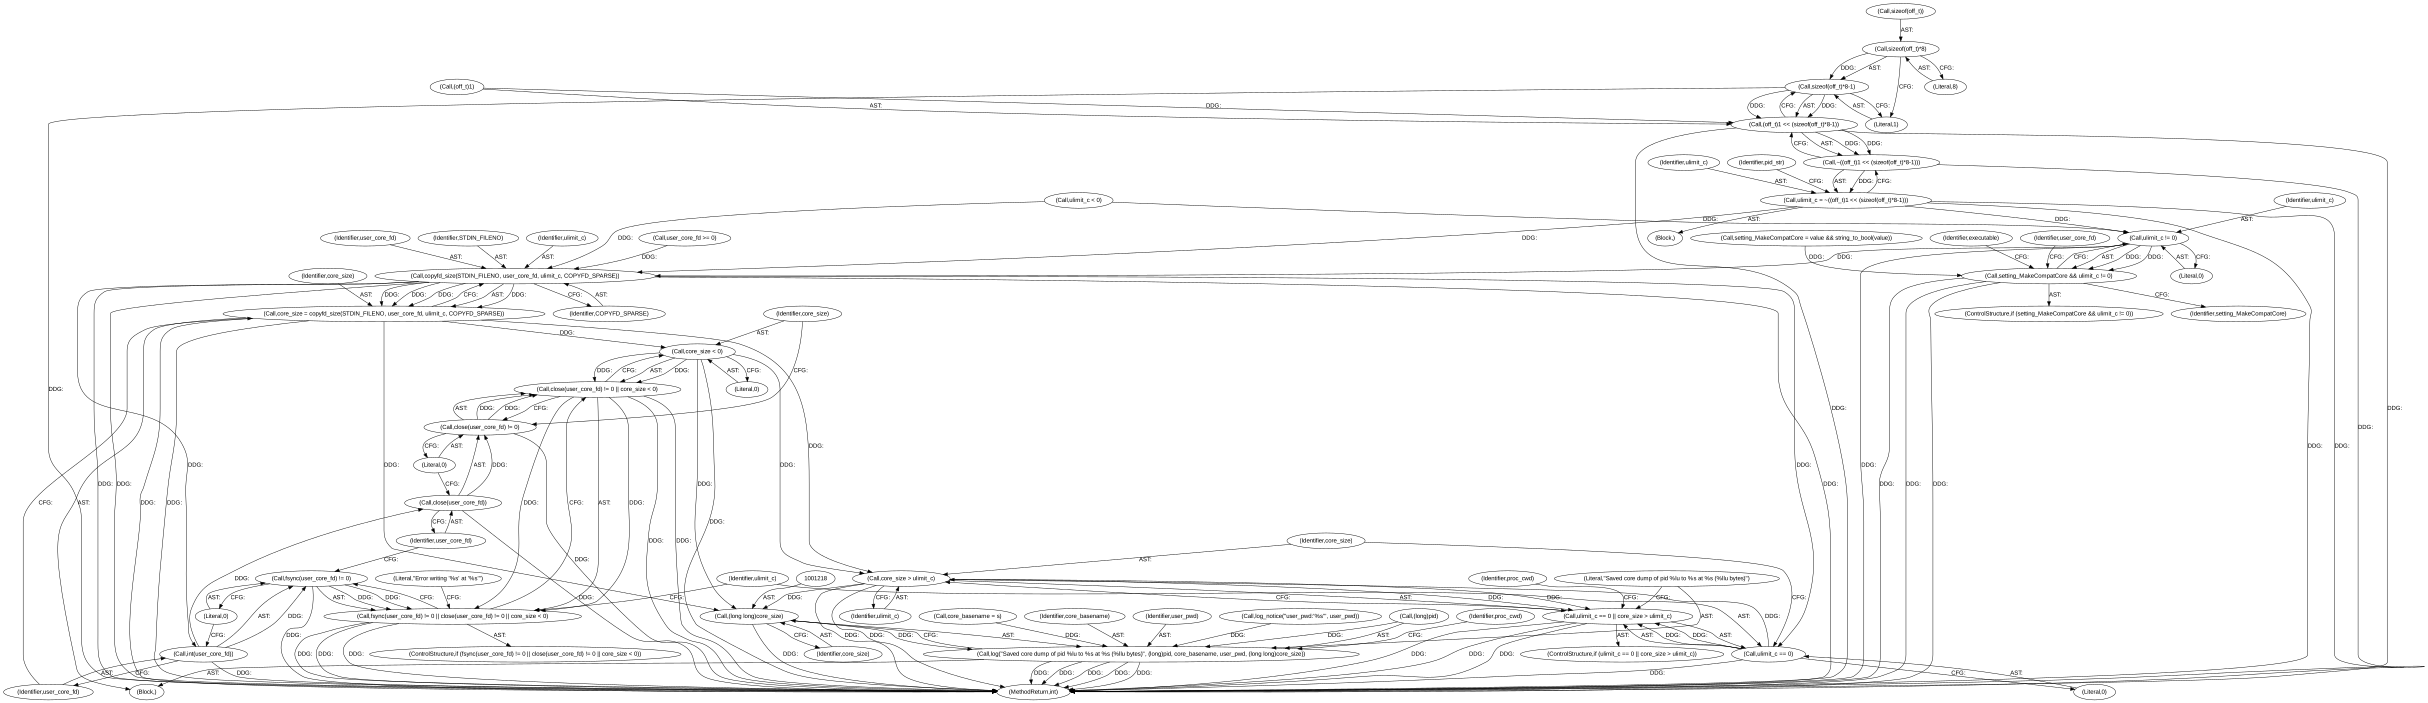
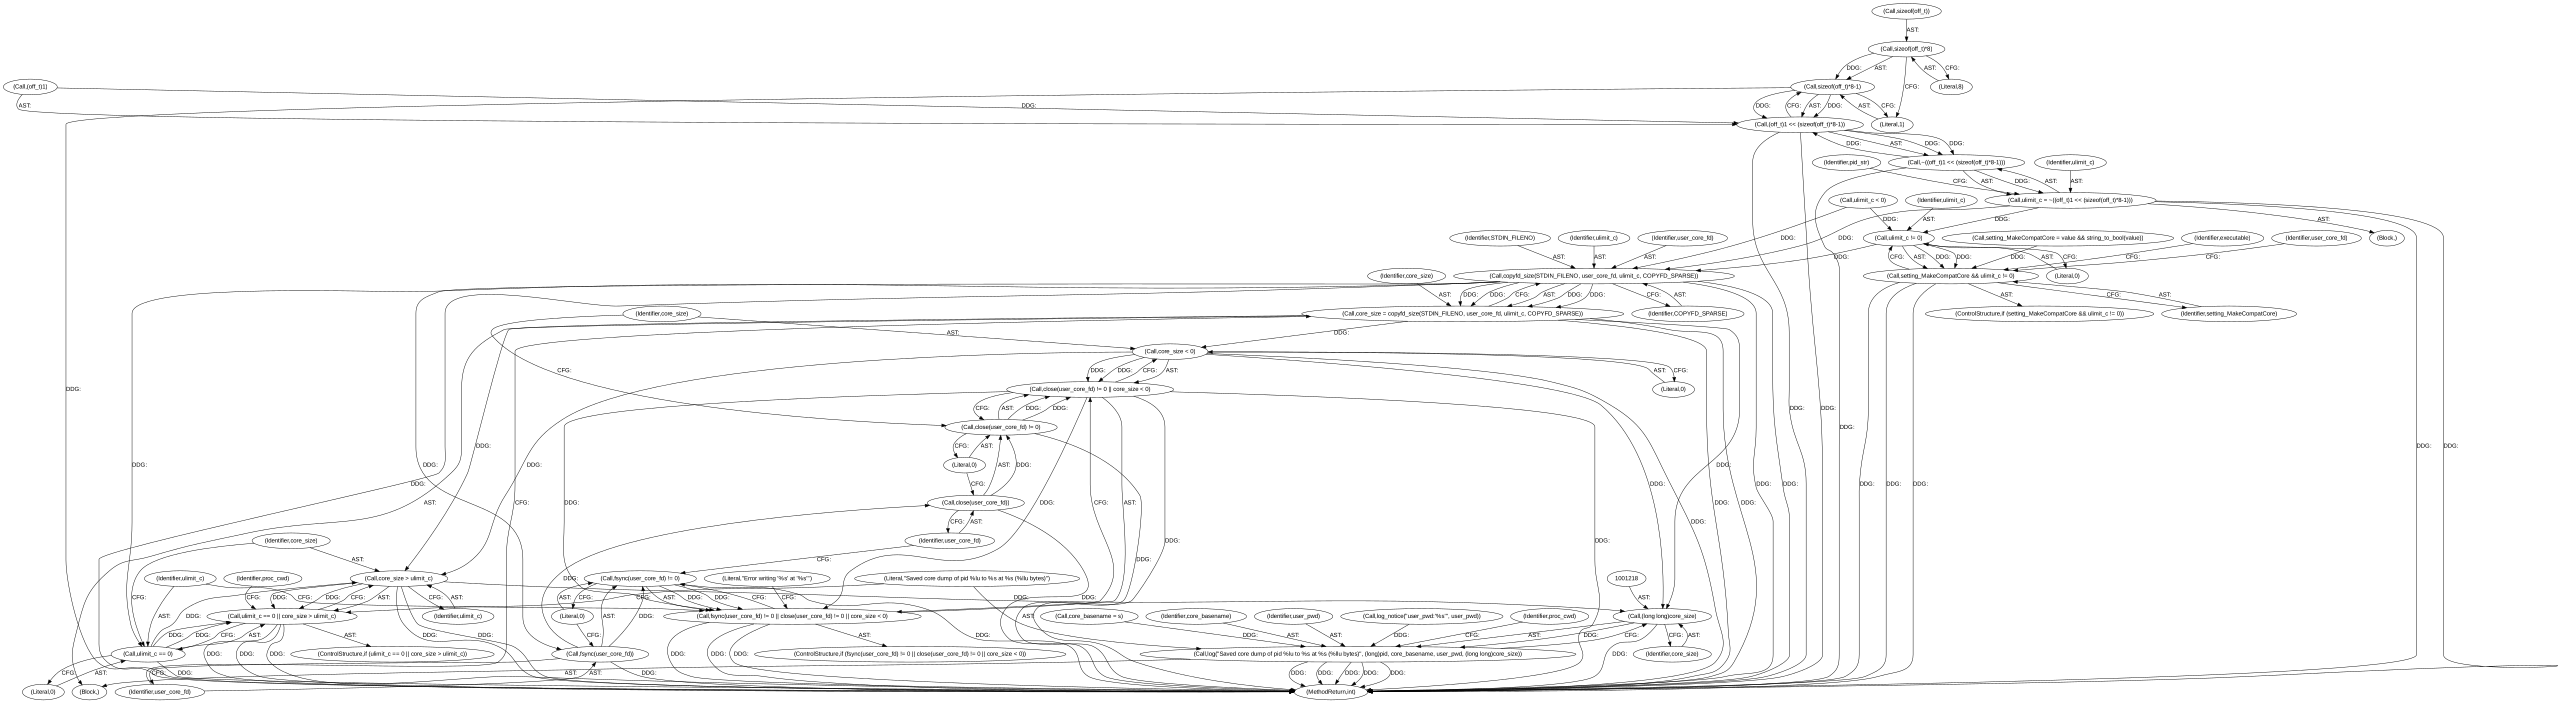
edge "(Call,~((off_t)1 << (sizeof(off_t)*8-1)))" -> "(Call,(off_t)1 << (sizeof(off_t)*8-1))": label "CFG: " -> "DDG: "
edge "(Call,ulimit_c = ~((off_t)1 << (sizeof(off_t)*8-1)))" -> "(Call,~((off_t)1 << (sizeof(off_t)*8-1)))": label "CFG: " -> "AST: "
node "(Call,user_core_fd >= 0)": removed
edge "(Identifier,setting_MakeCompatCore)" -> "(Call,setting_MakeCompatCore && ulimit_c != 0)": added, label "AST:"
node "(Call,(long)pid)": removed
edge "(Call,ulimit_c != 0)" -> "(MethodReturn,int)": removed, label "DDG:"
edge "(Call,ulimit_c == 0 || core_size > ulimit_c)" -> "(Call,ulimit_c == 0)": label "AST: " -> "CFG: "
node "(Call,int(user_core_fd))": label "(Call,int(user_core_fd))" -> "(Call,fsync(user_core_fd))"
